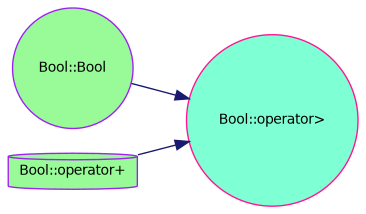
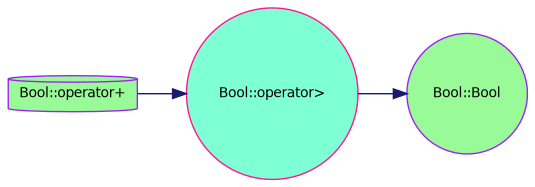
edge "Bool::Bool" -> "Bool::operator>": reversed
